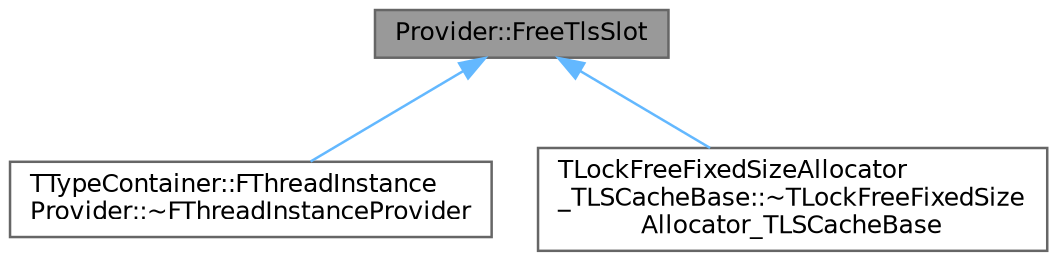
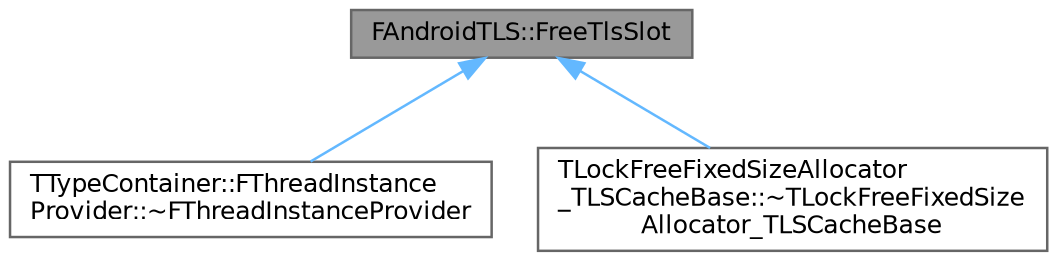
node "Provider::FreeTlsSlot": label "Provider::FreeTlsSlot" -> "FAndroidTLS::FreeTlsSlot"
